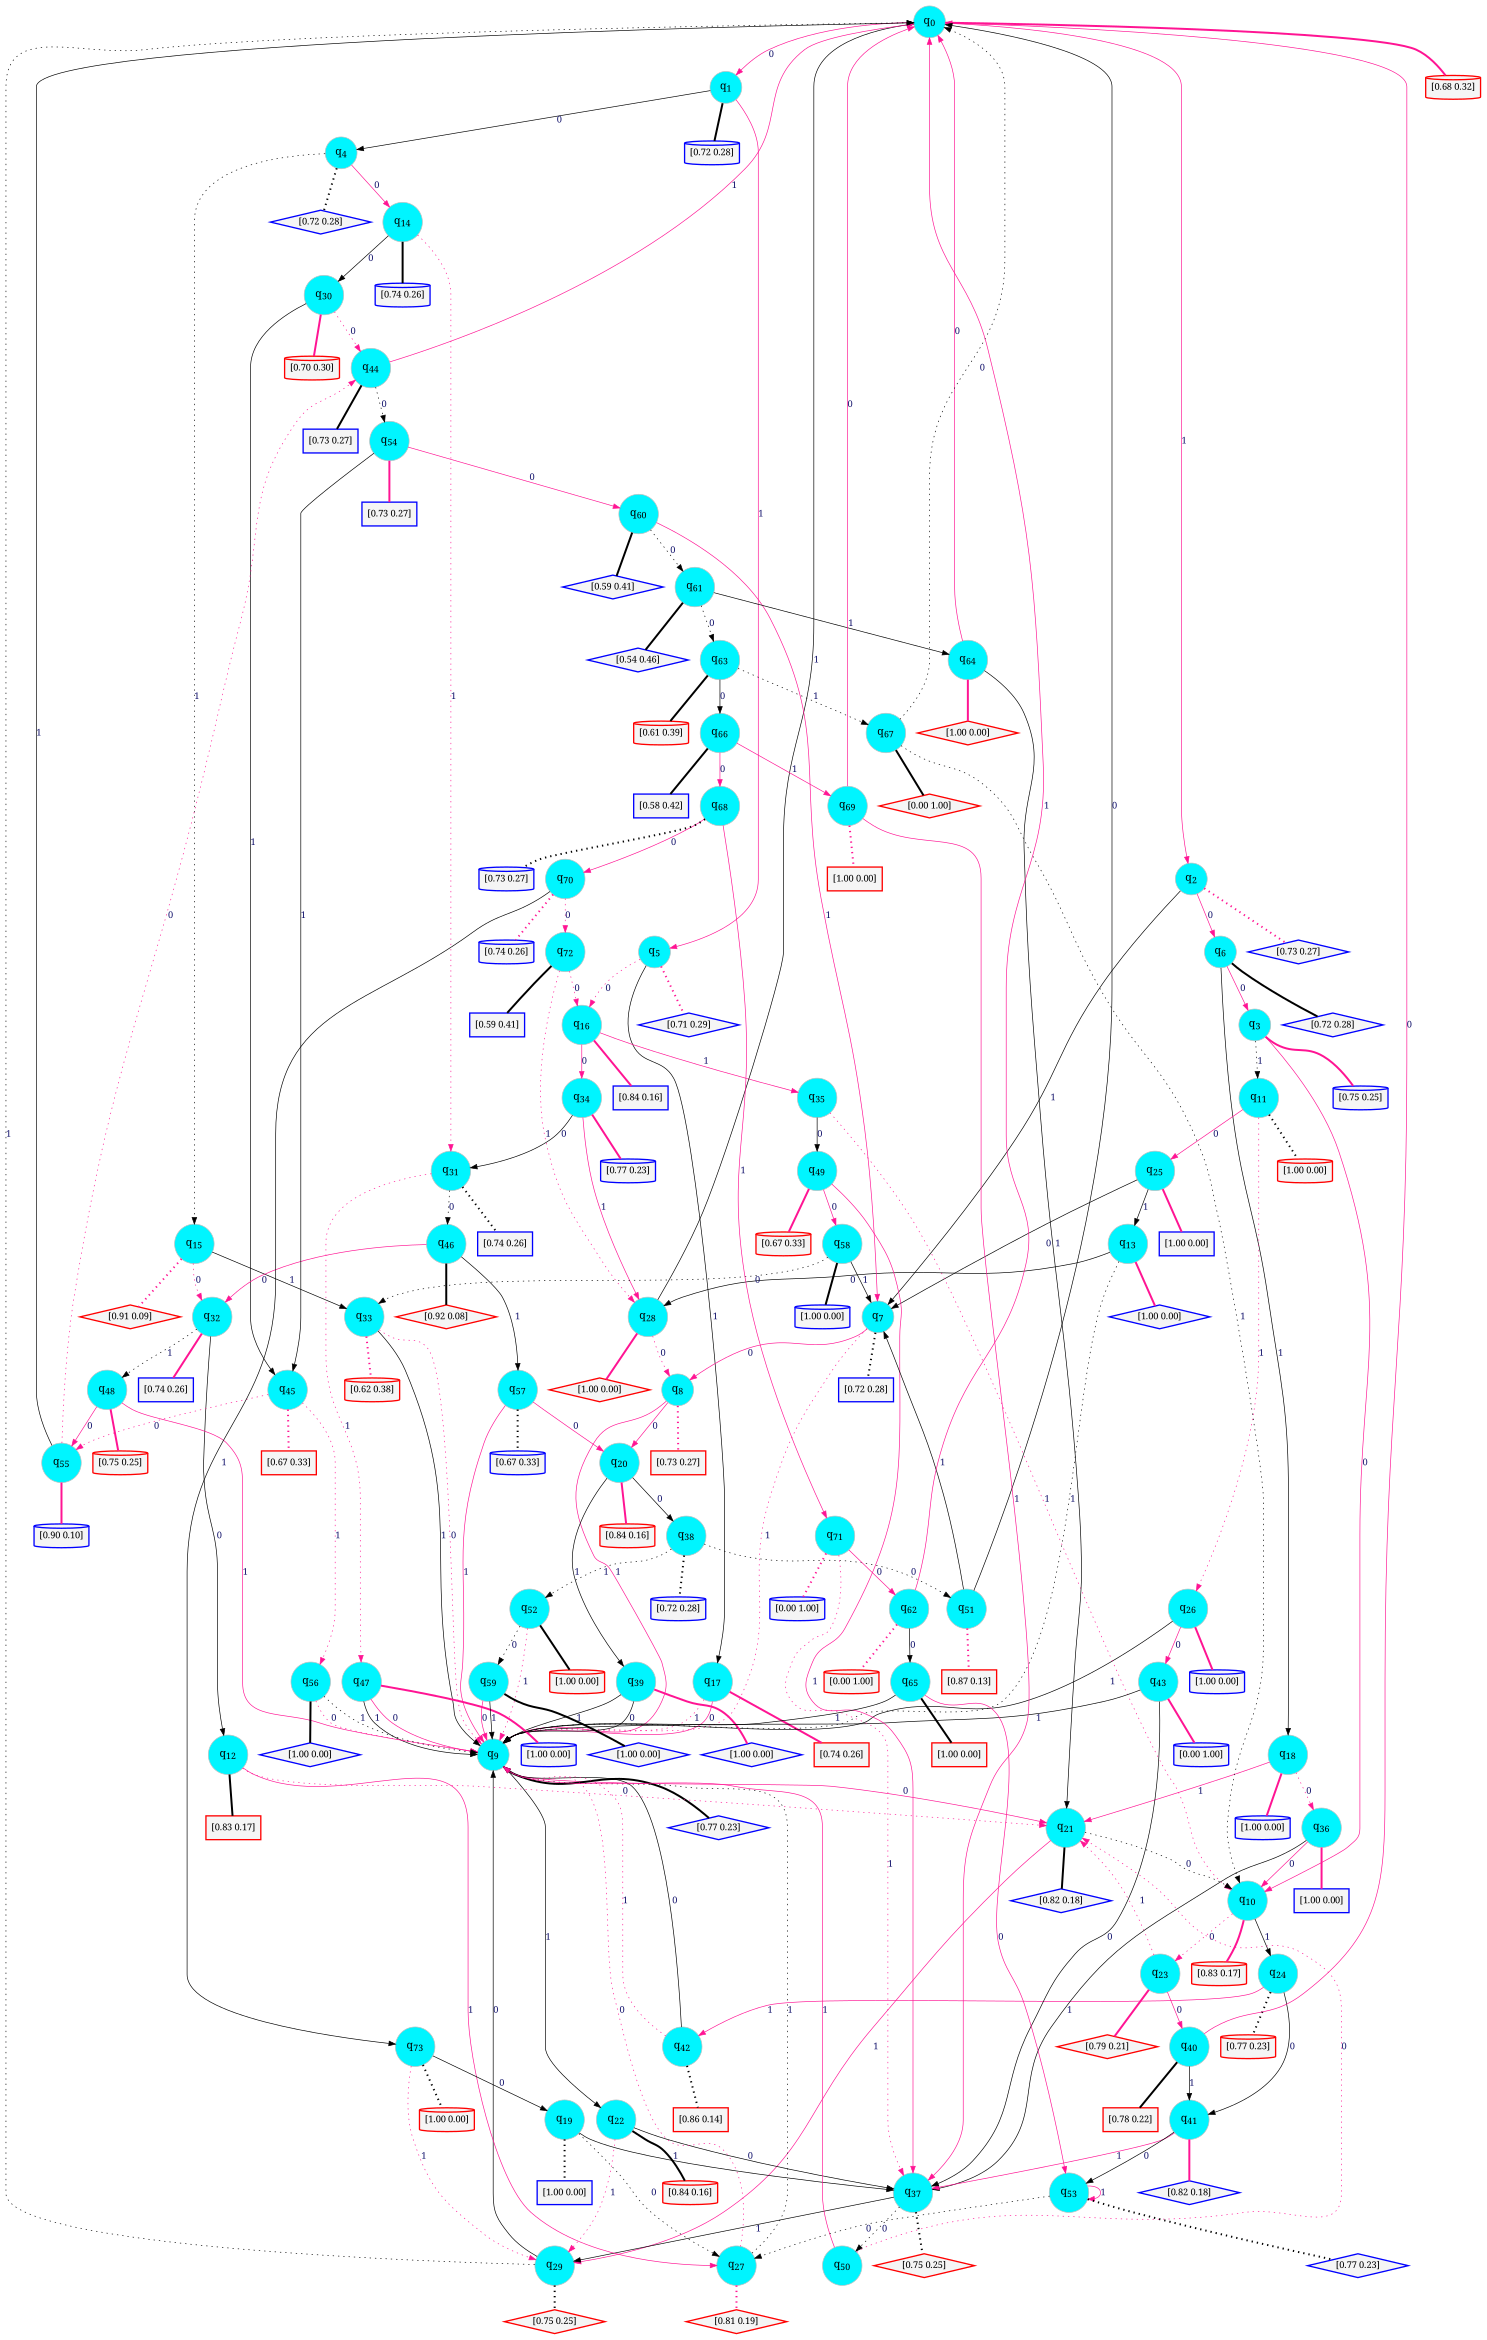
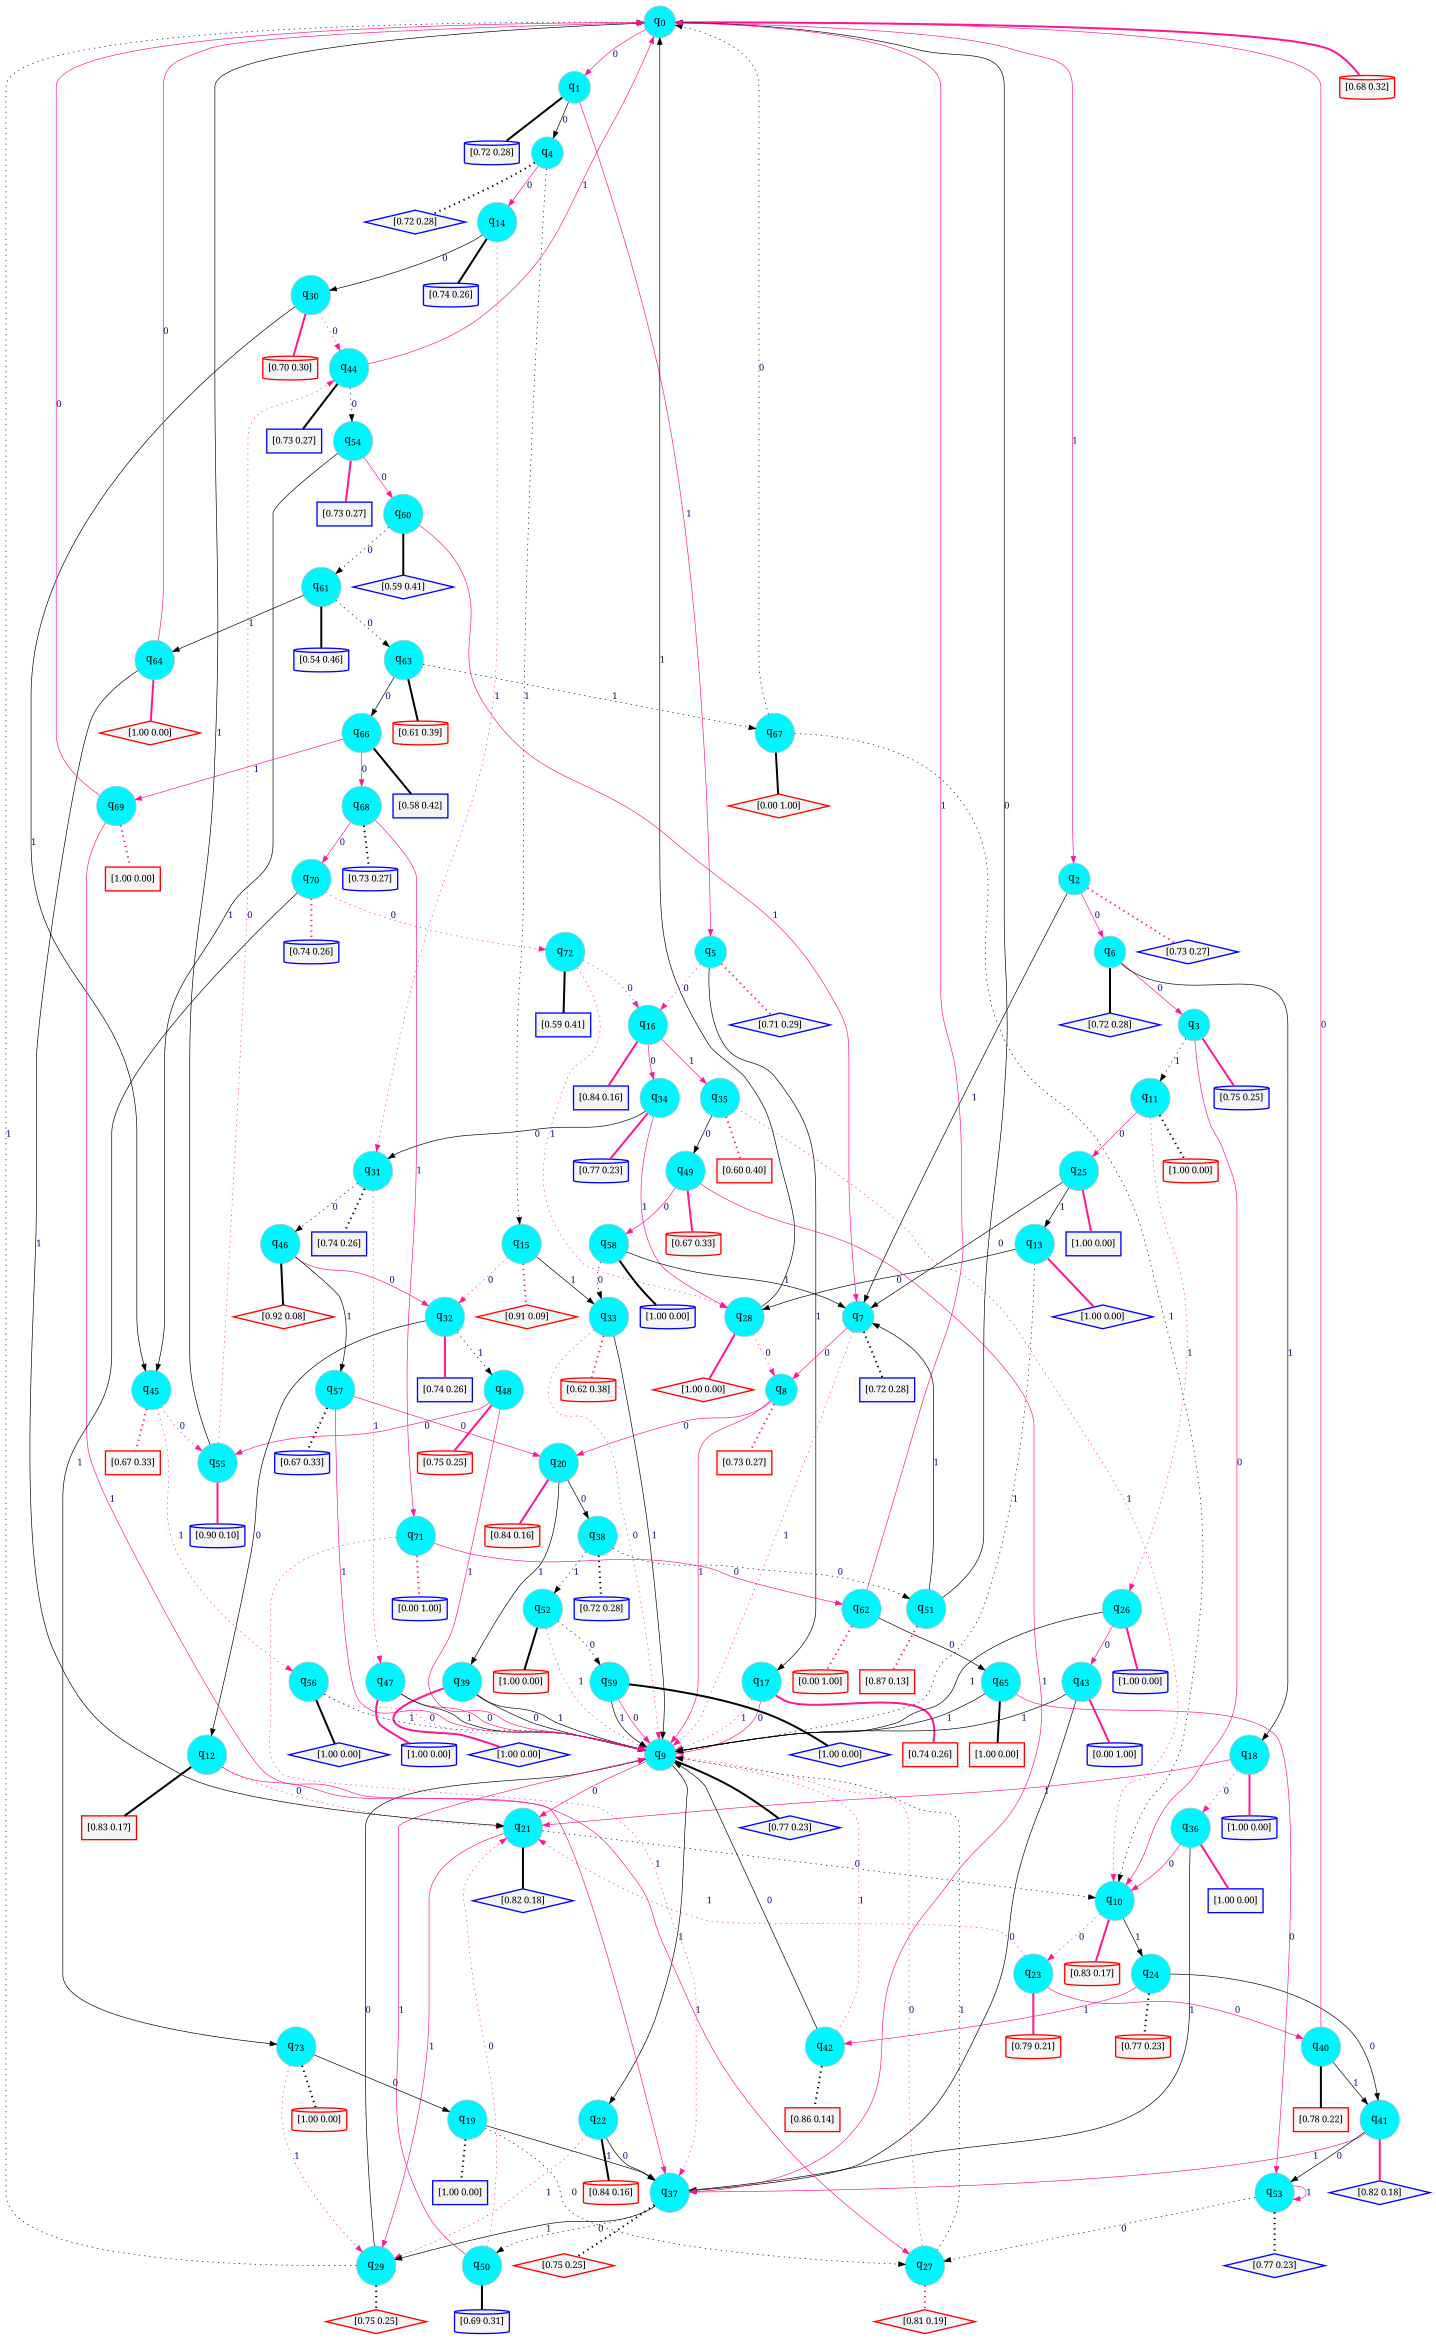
node "[0.54 0.46]": shape diamond -> cylinder
node "[0.60 0.40]": added
node "[0.79 0.21]": shape diamond -> cylinder
node "[0.69 0.31]": added
